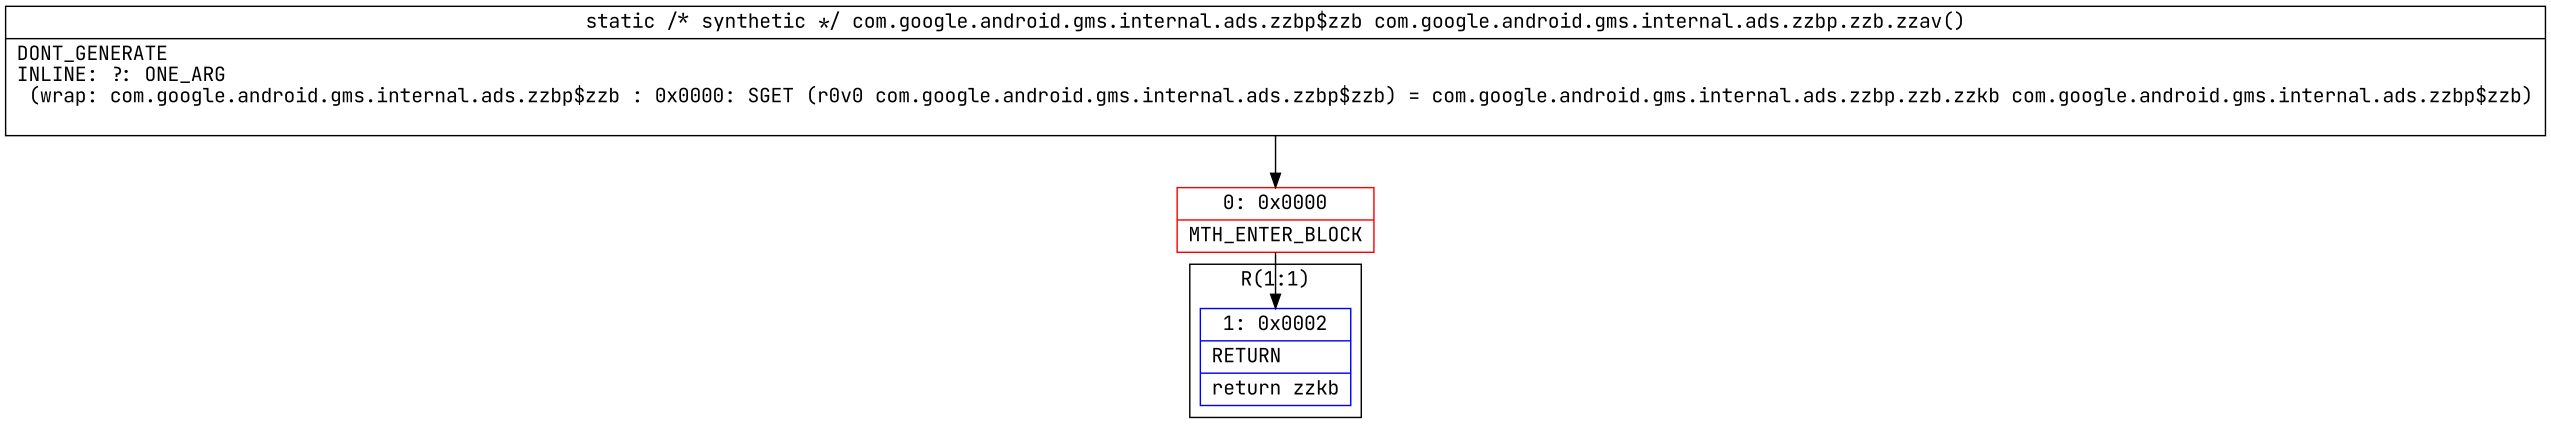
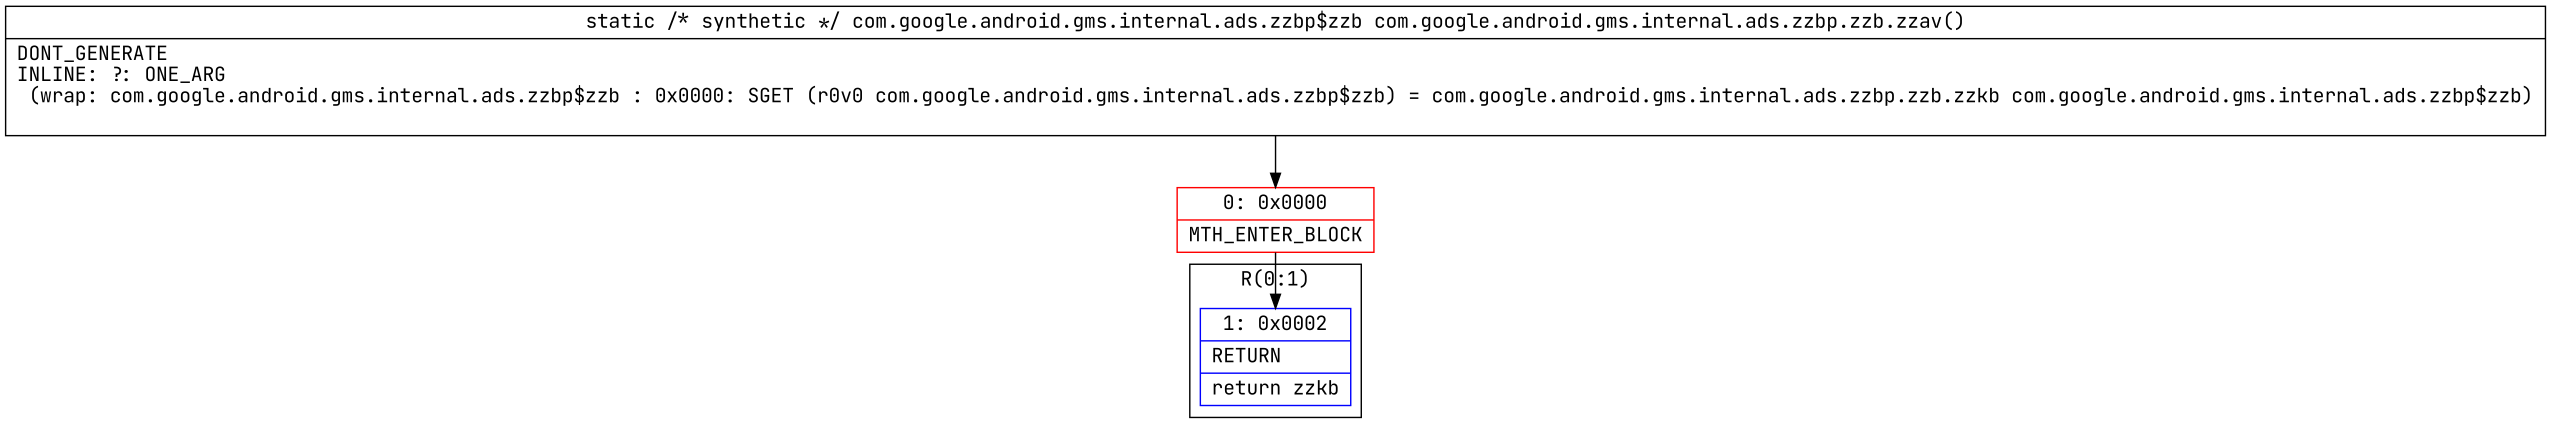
cluster "R(1:1)": label "R(1:1)" -> "R(0:1)"
